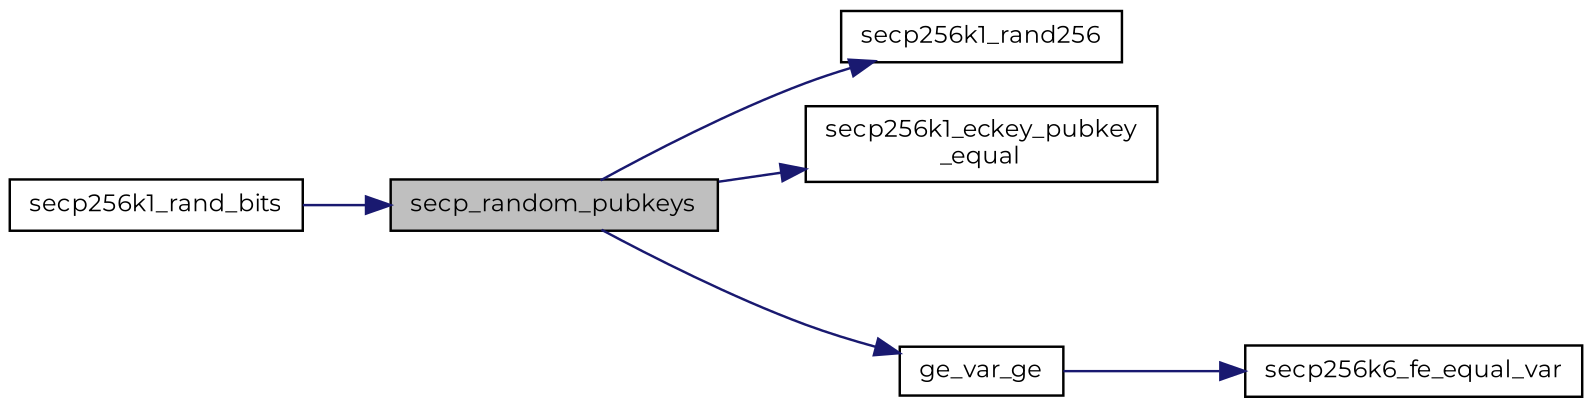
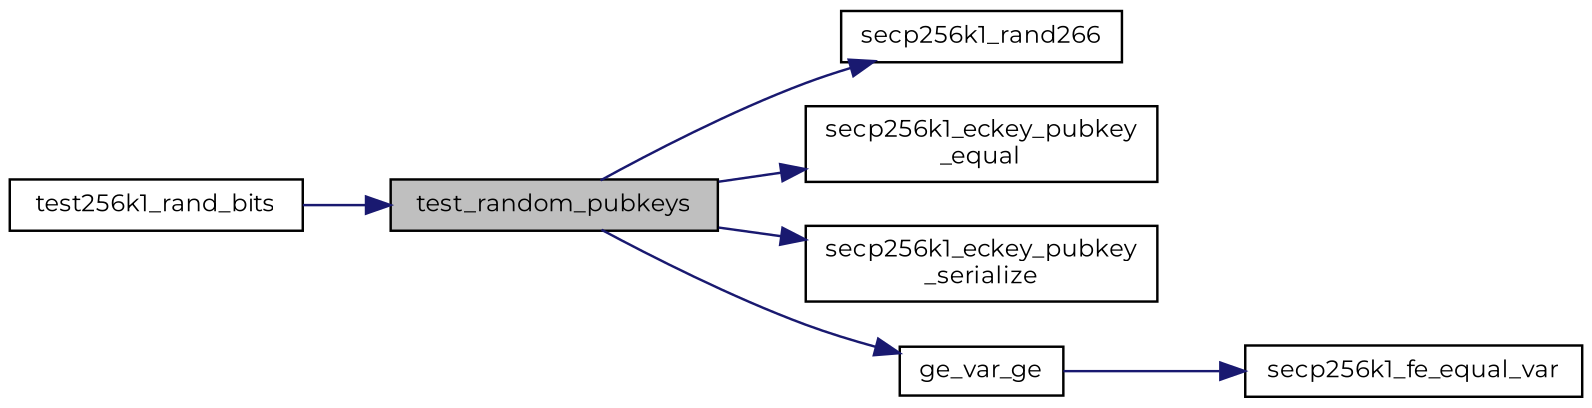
node "secp256k1_rand256": label "secp256k1_rand256" -> "secp256k1_rand266"
node "secp256k1_rand_bits": label "secp256k1_rand_bits" -> "test256k1_rand_bits"
node "secp_random_pubkeys": label "secp_random_pubkeys" -> "test_random_pubkeys"
node "secp256k1_eckey_pubkey _serialize": added
node "secp256k6_fe_equal_var": label "secp256k6_fe_equal_var" -> "secp256k1_fe_equal_var"
